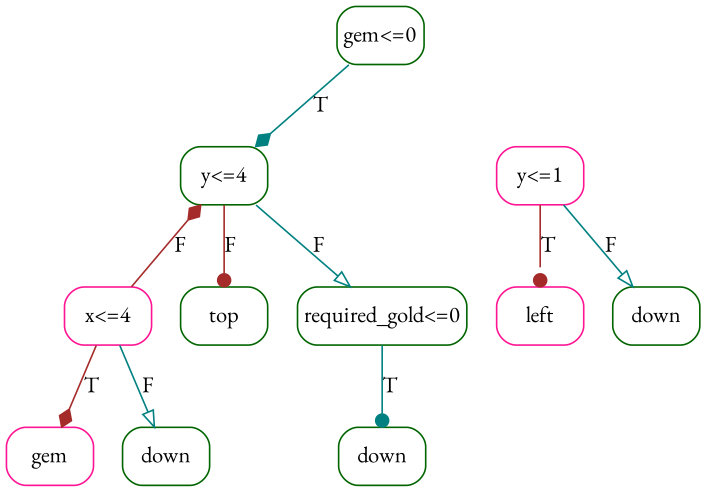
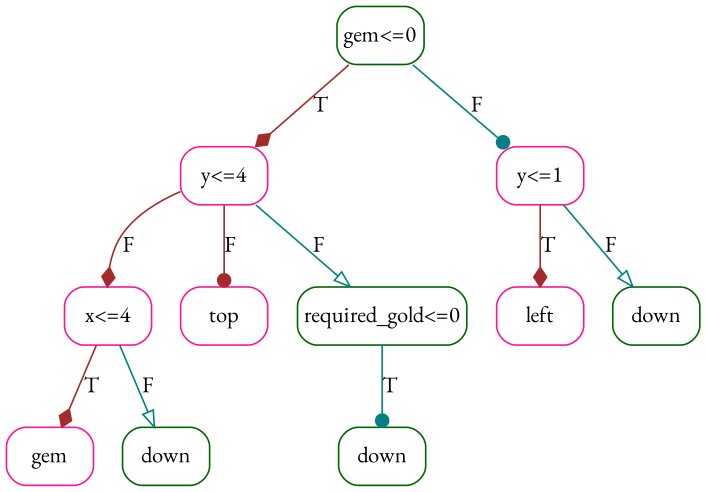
edge "gem<=0" -> "y<=4": color teal -> brown
edge "gem<=0" -> "y<=1": added, label "F"
node "y<=4": color darkgreen -> deeppink
edge "y<=1" -> "left": arrowhead dot -> diamond
edge "x<=4" -> "y<=4": reversed
node "top": color darkgreen -> deeppink
